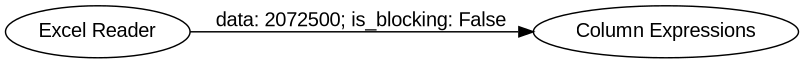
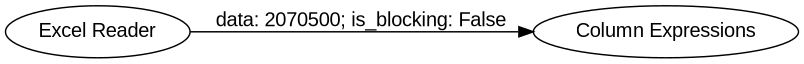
edge "Excel Reader" -> "Column Expressions": label "data: 2072500; is_blocking: False" -> "data: 2070500; is_blocking: False"
